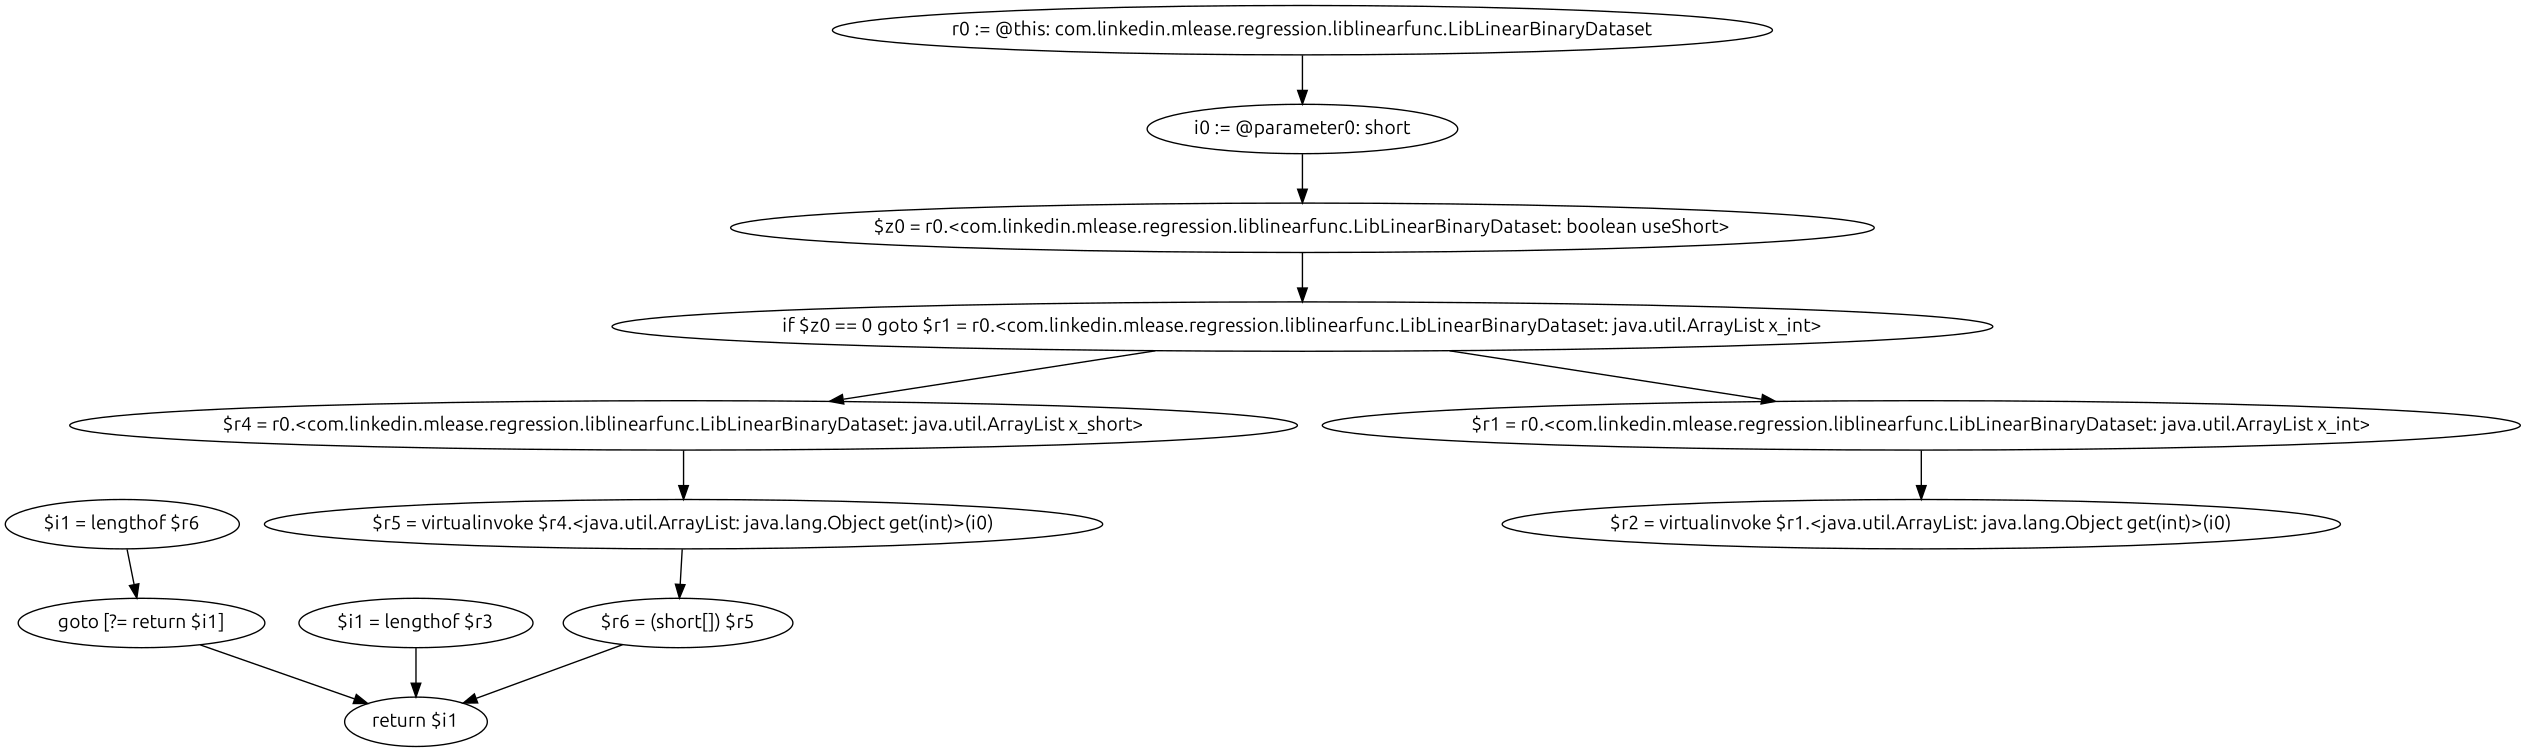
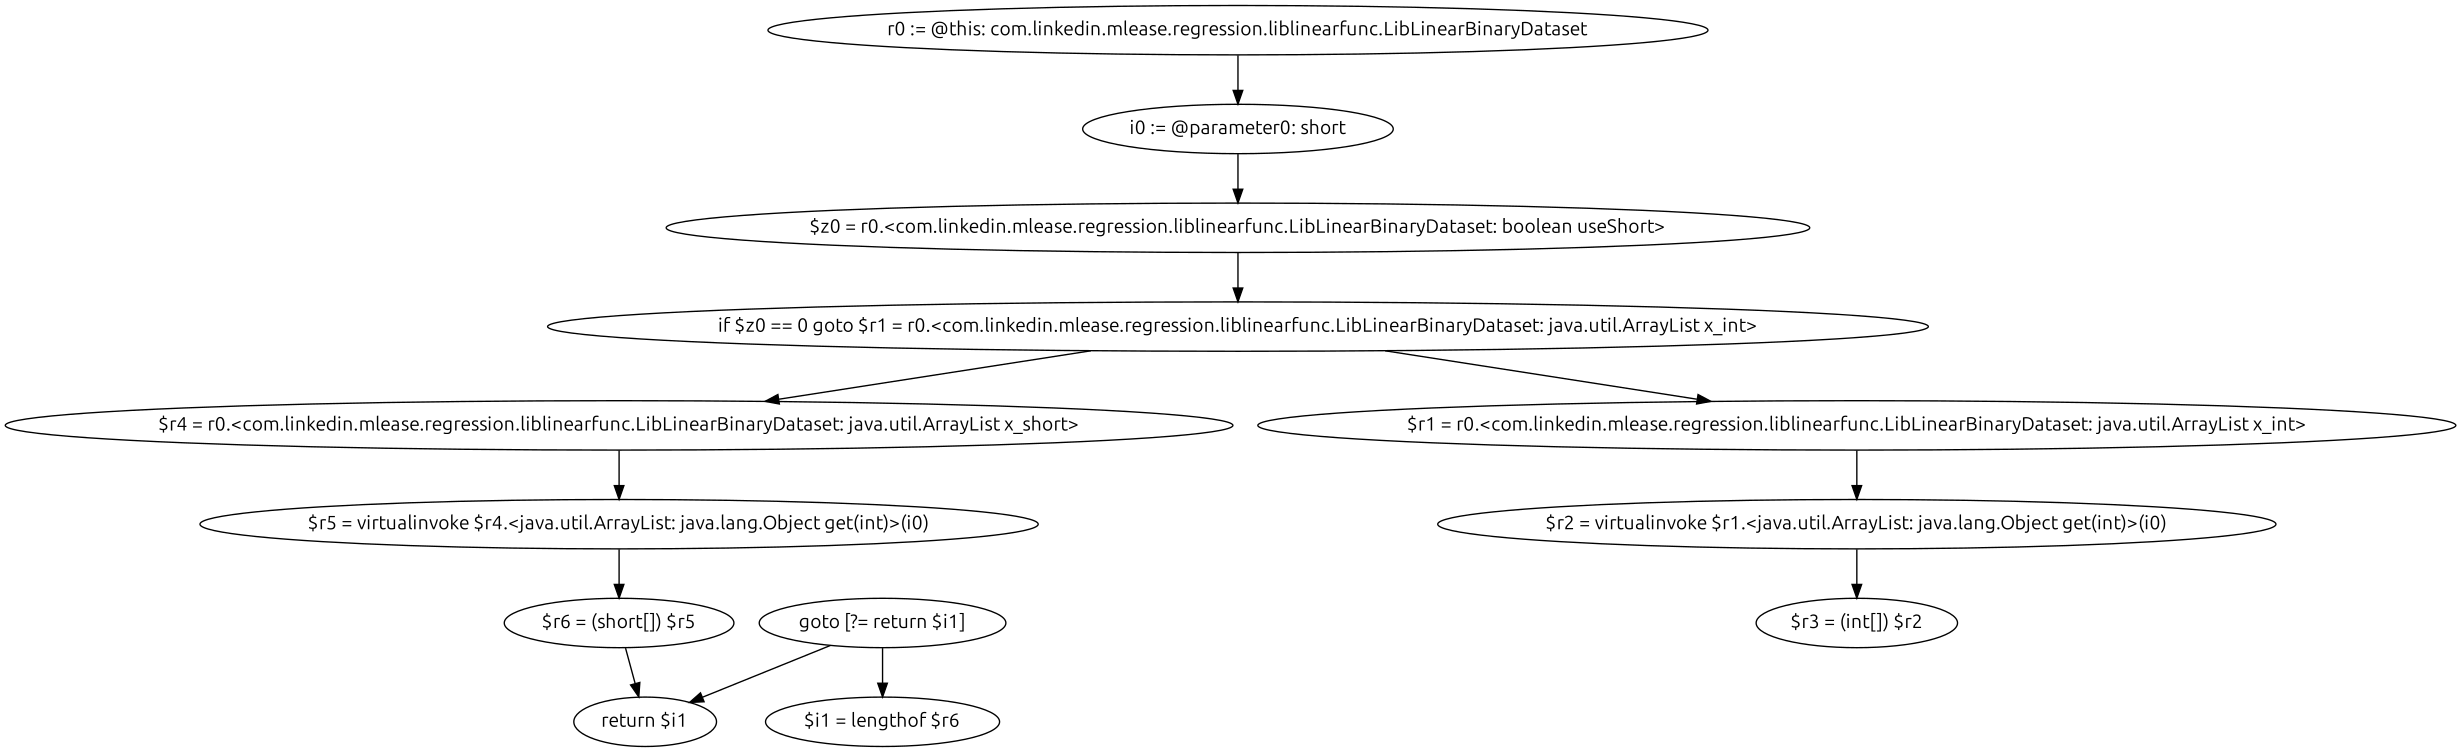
edge "$i1 = lengthof $r6" -> "goto [?= return $i1]": reversed
node "$i1 = lengthof $r3": removed
node "$r3 = (int[]) $r2": added
